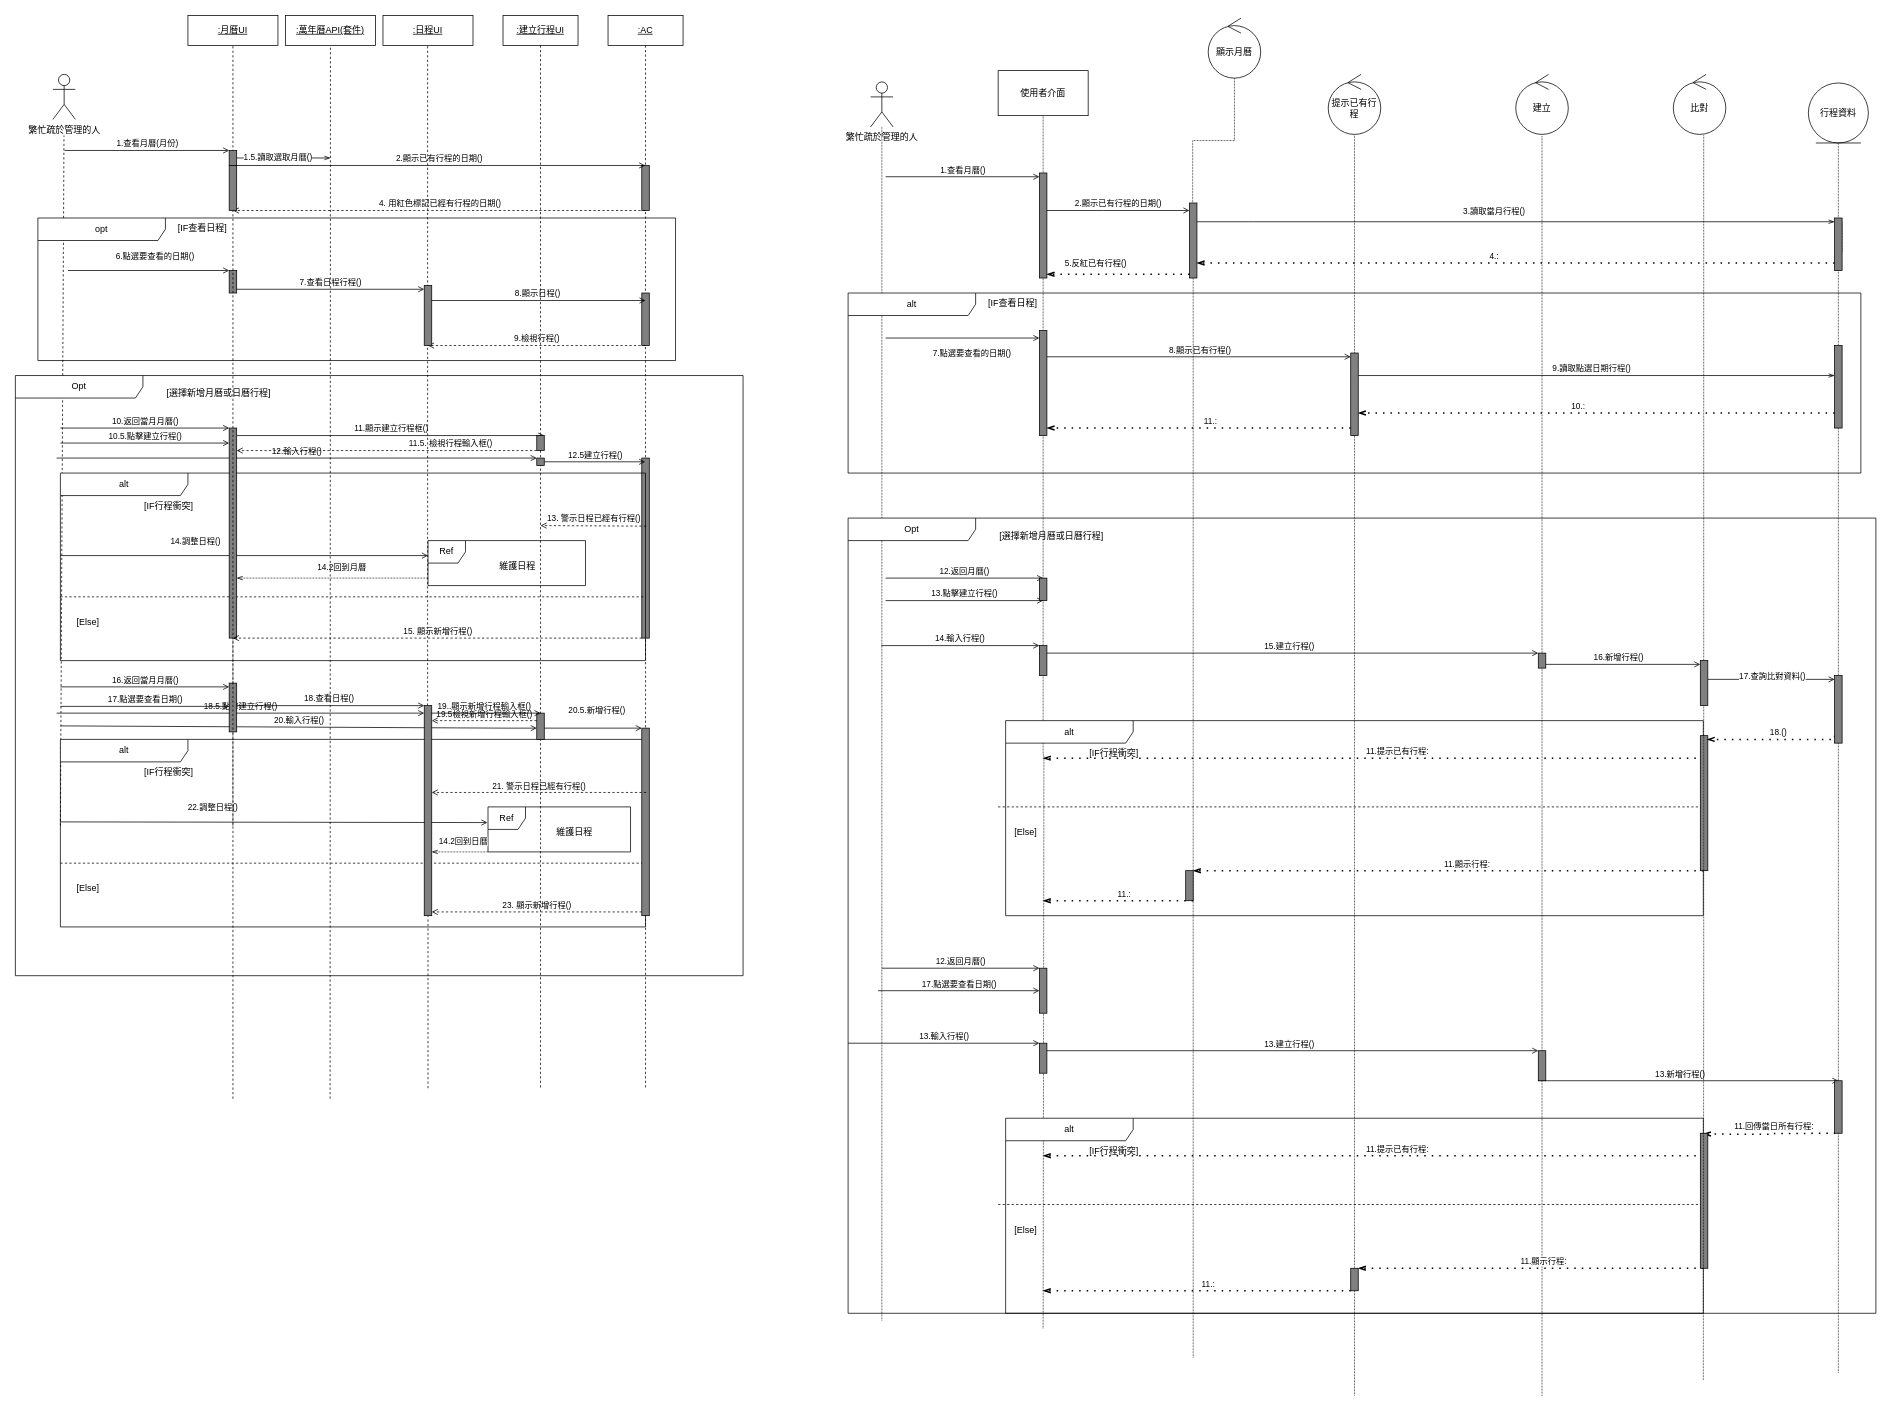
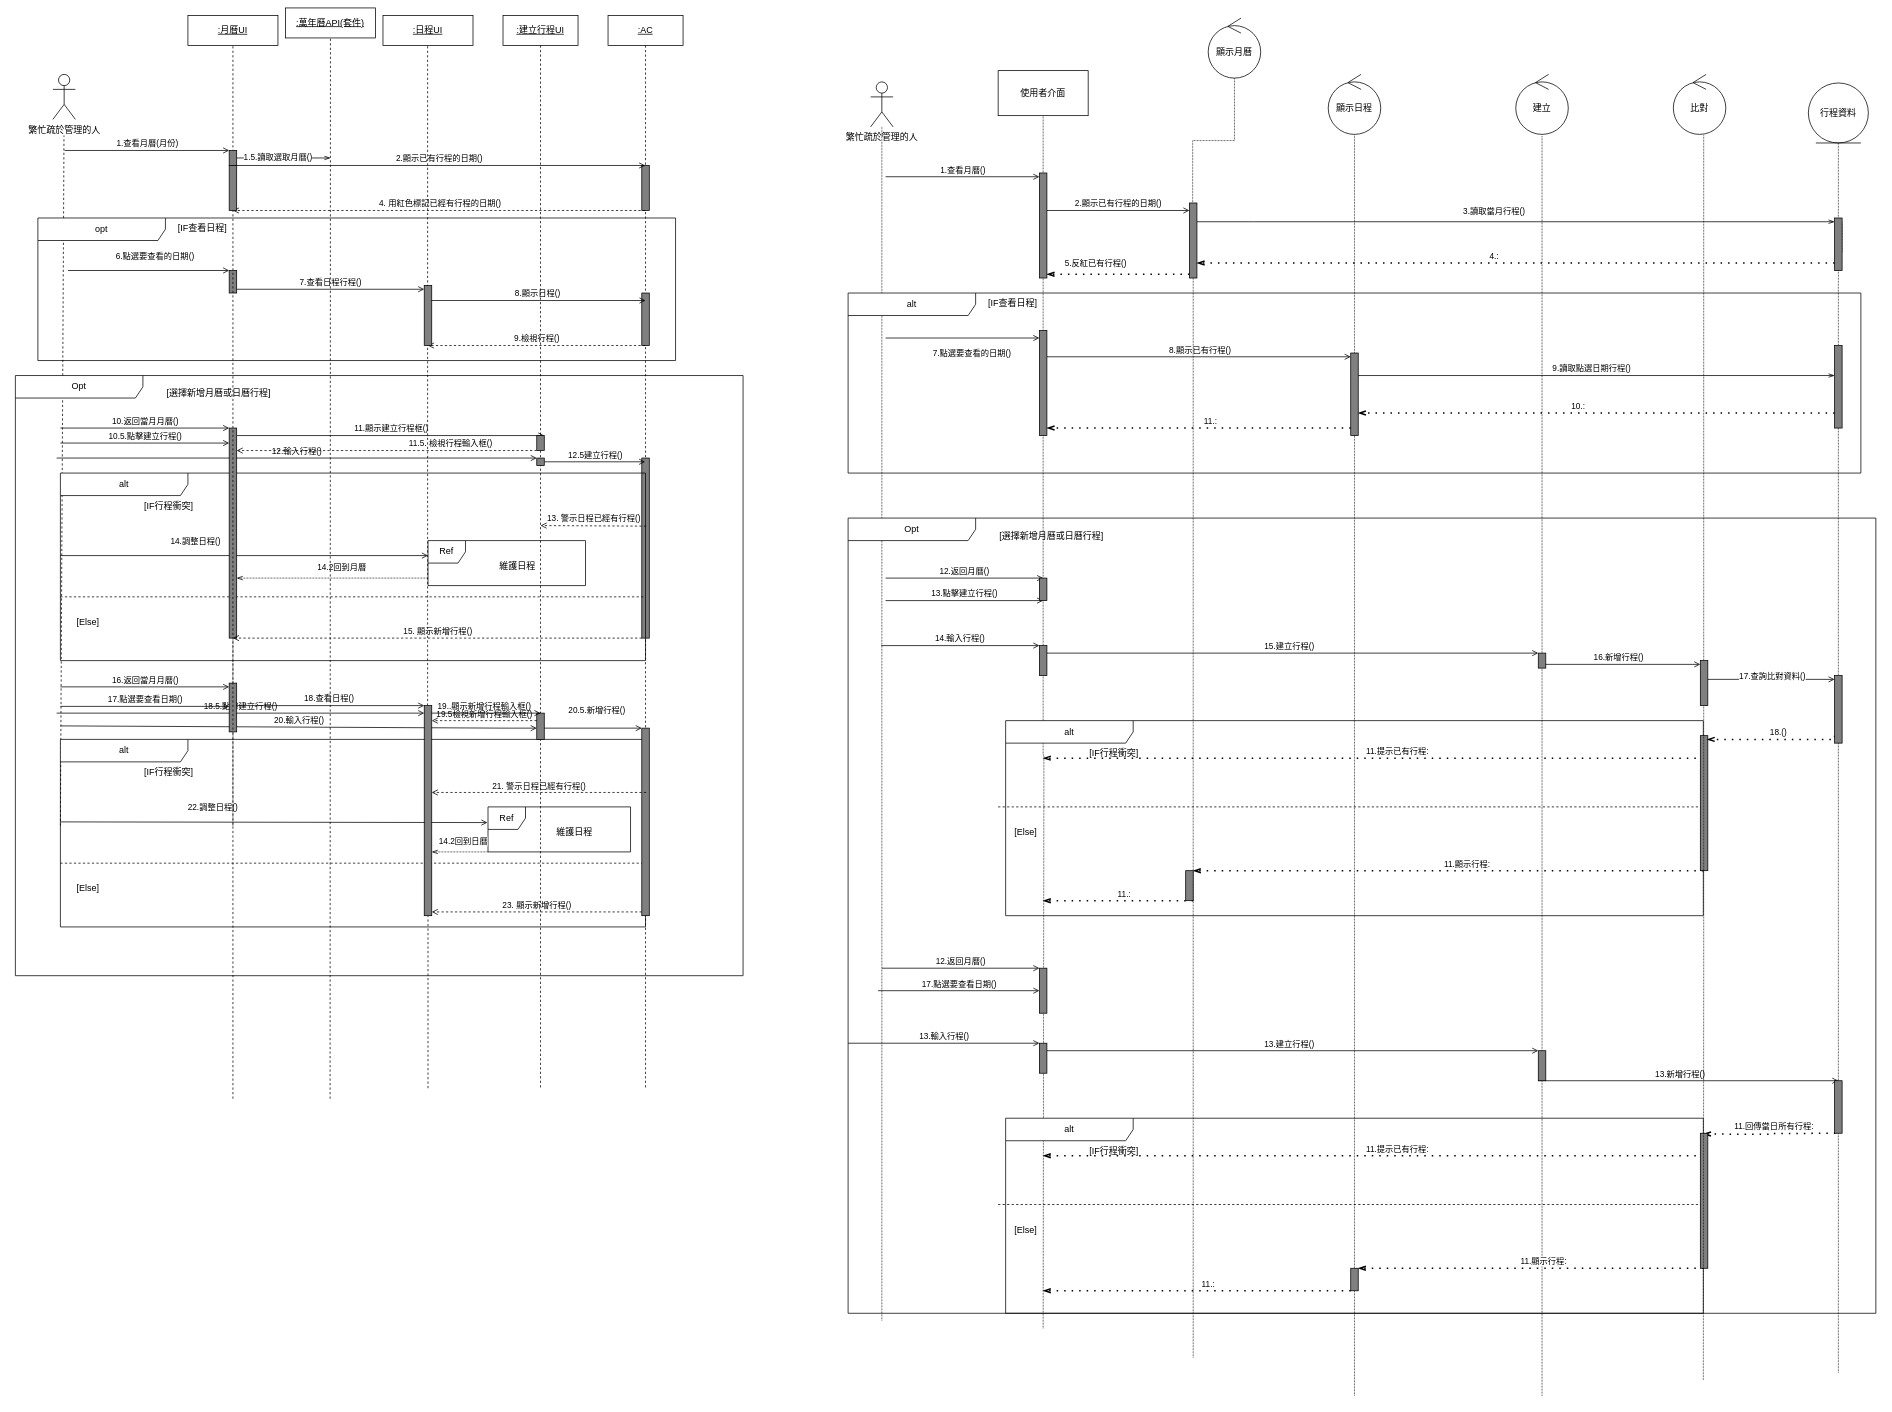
node ":萬年曆API(套件)": moved (330, 30) -> (330, 23)
node "提示已有行程": label "提示已有行程" -> "顯示日程"
